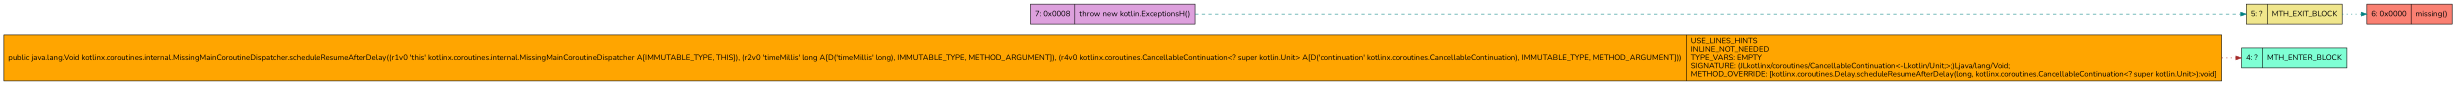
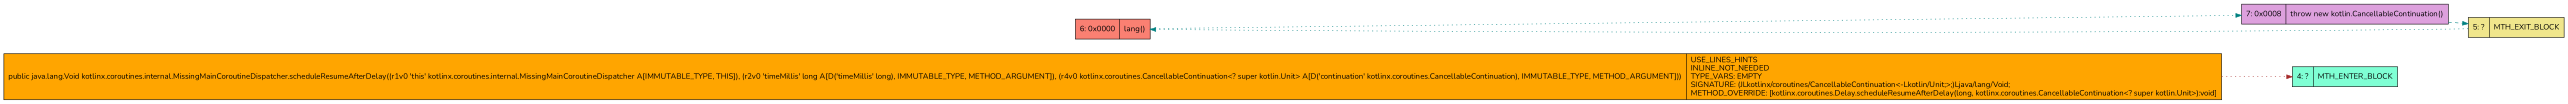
node "7: 0x0008": text "throw new kotlin.ExceptionsH()" -> "throw new kotlin.CancellableContinuation()"
node "6: 0x0000": text "missing()" -> "lang()"
edge "6: 0x0000" -> "7: 0x0008": added
